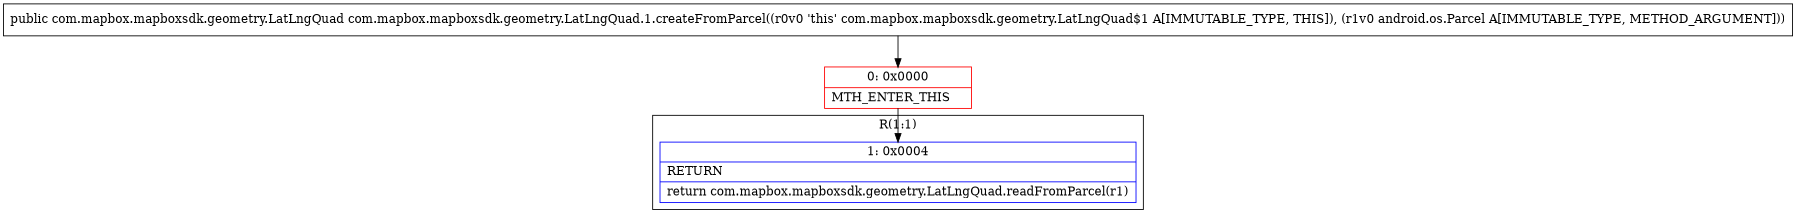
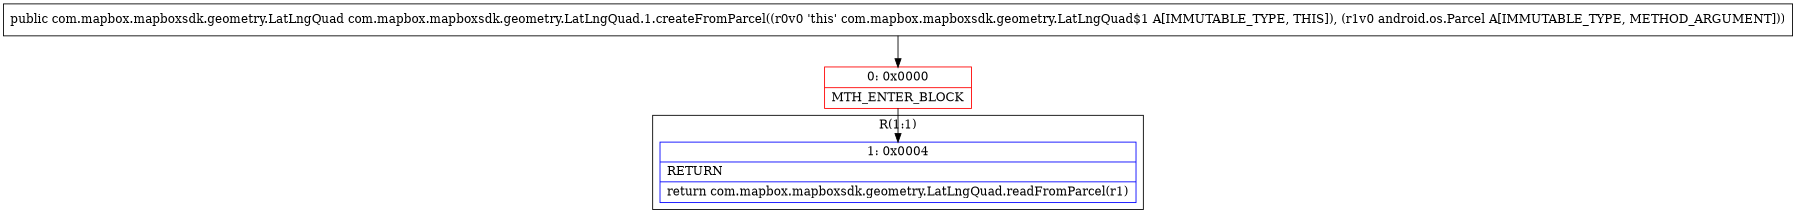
node "0: 0x0000": text "MTH_ENTER_THIS" -> "MTH_ENTER_BLOCK"
